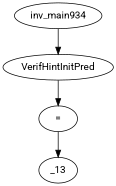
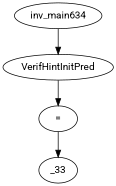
node "inv_main934": label "inv_main934" -> "inv_main634"
node "_13": label "_13" -> "_33"
